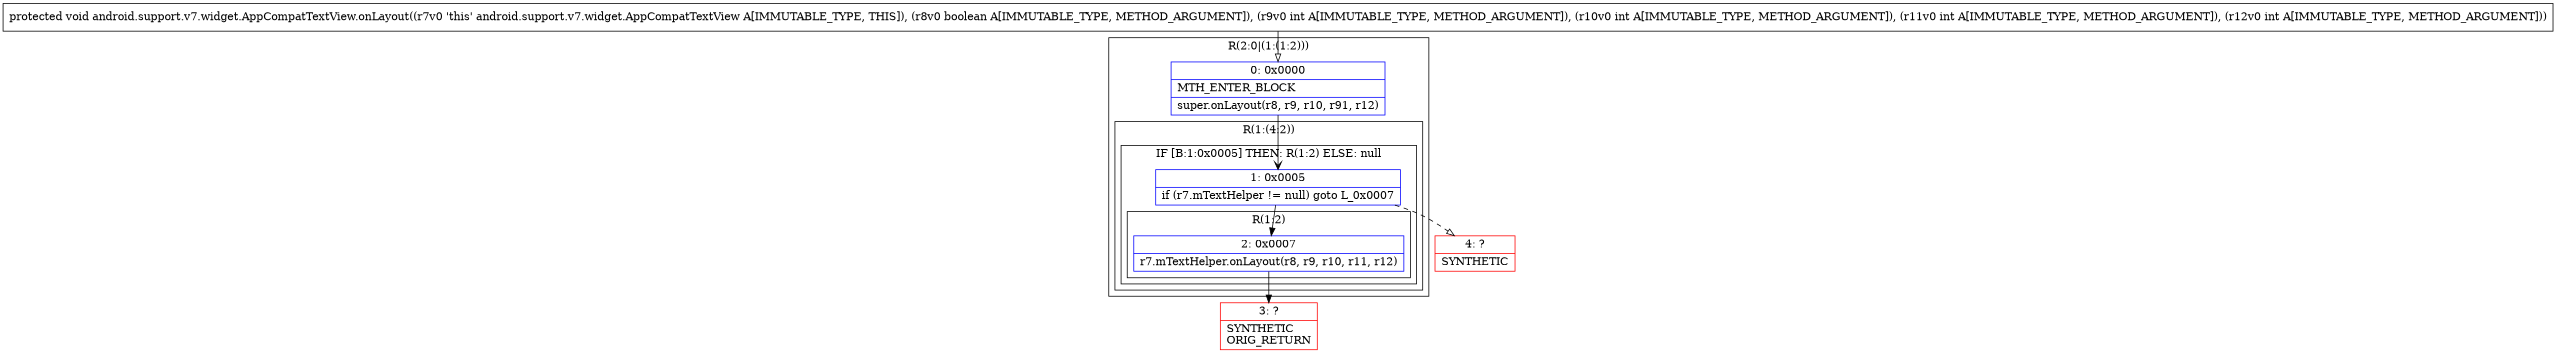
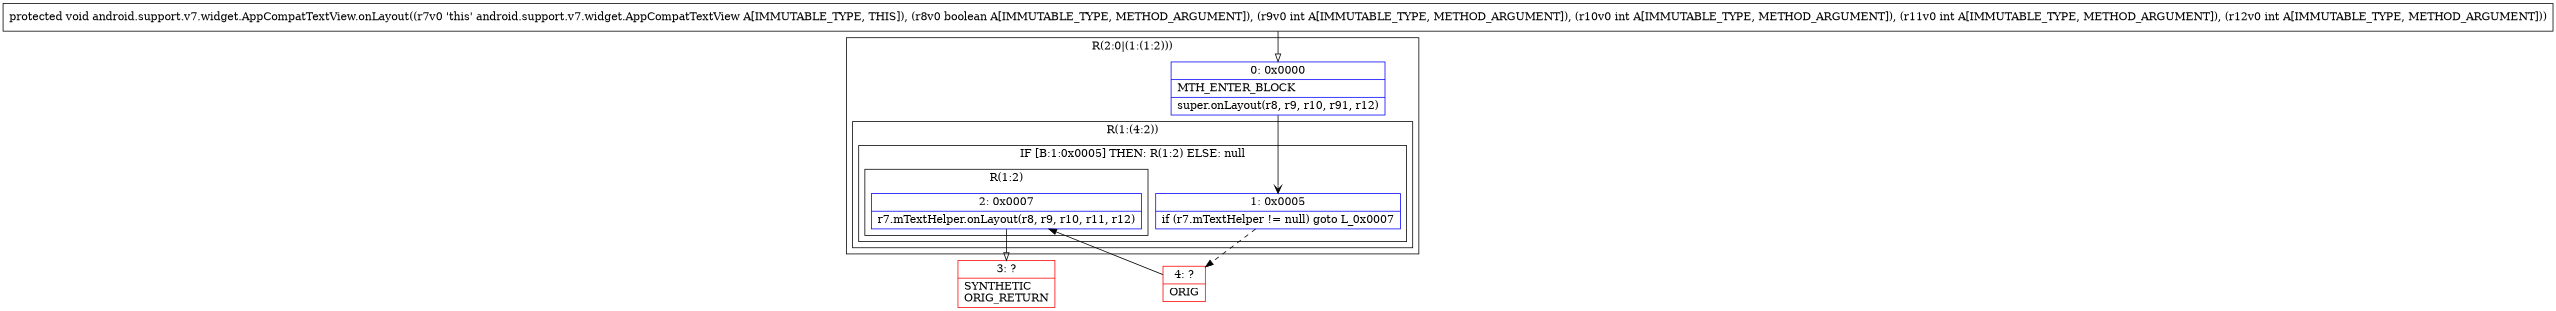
edge "1: 0x0005" -> "2: 0x0007": now "4: ?" -> "2: 0x0007"
edge "1: 0x0005" -> "4: ?": arrowhead onormal -> normal
node "4: ?": text "SYNTHETIC" -> "ORIG"
edge "2: 0x0007" -> "3: ?": arrowhead normal -> onormal
